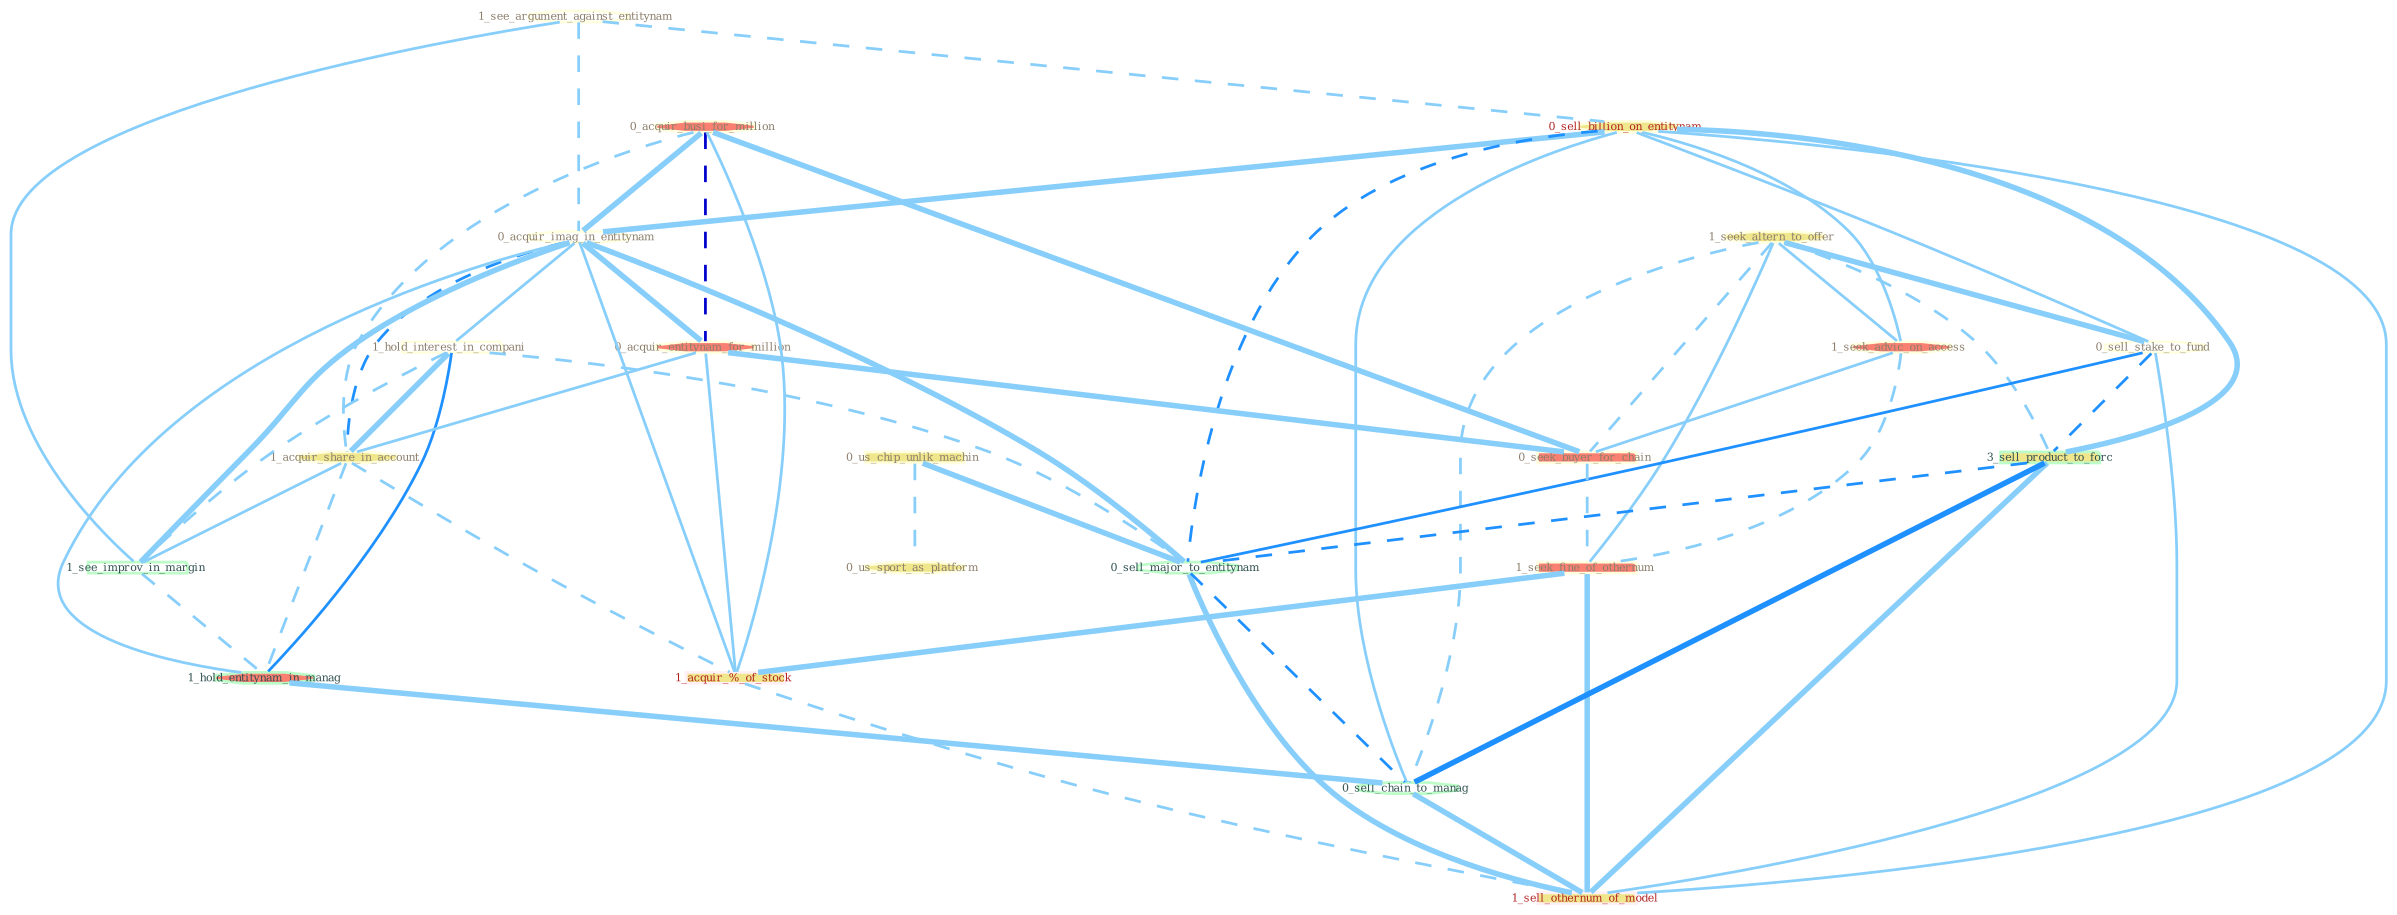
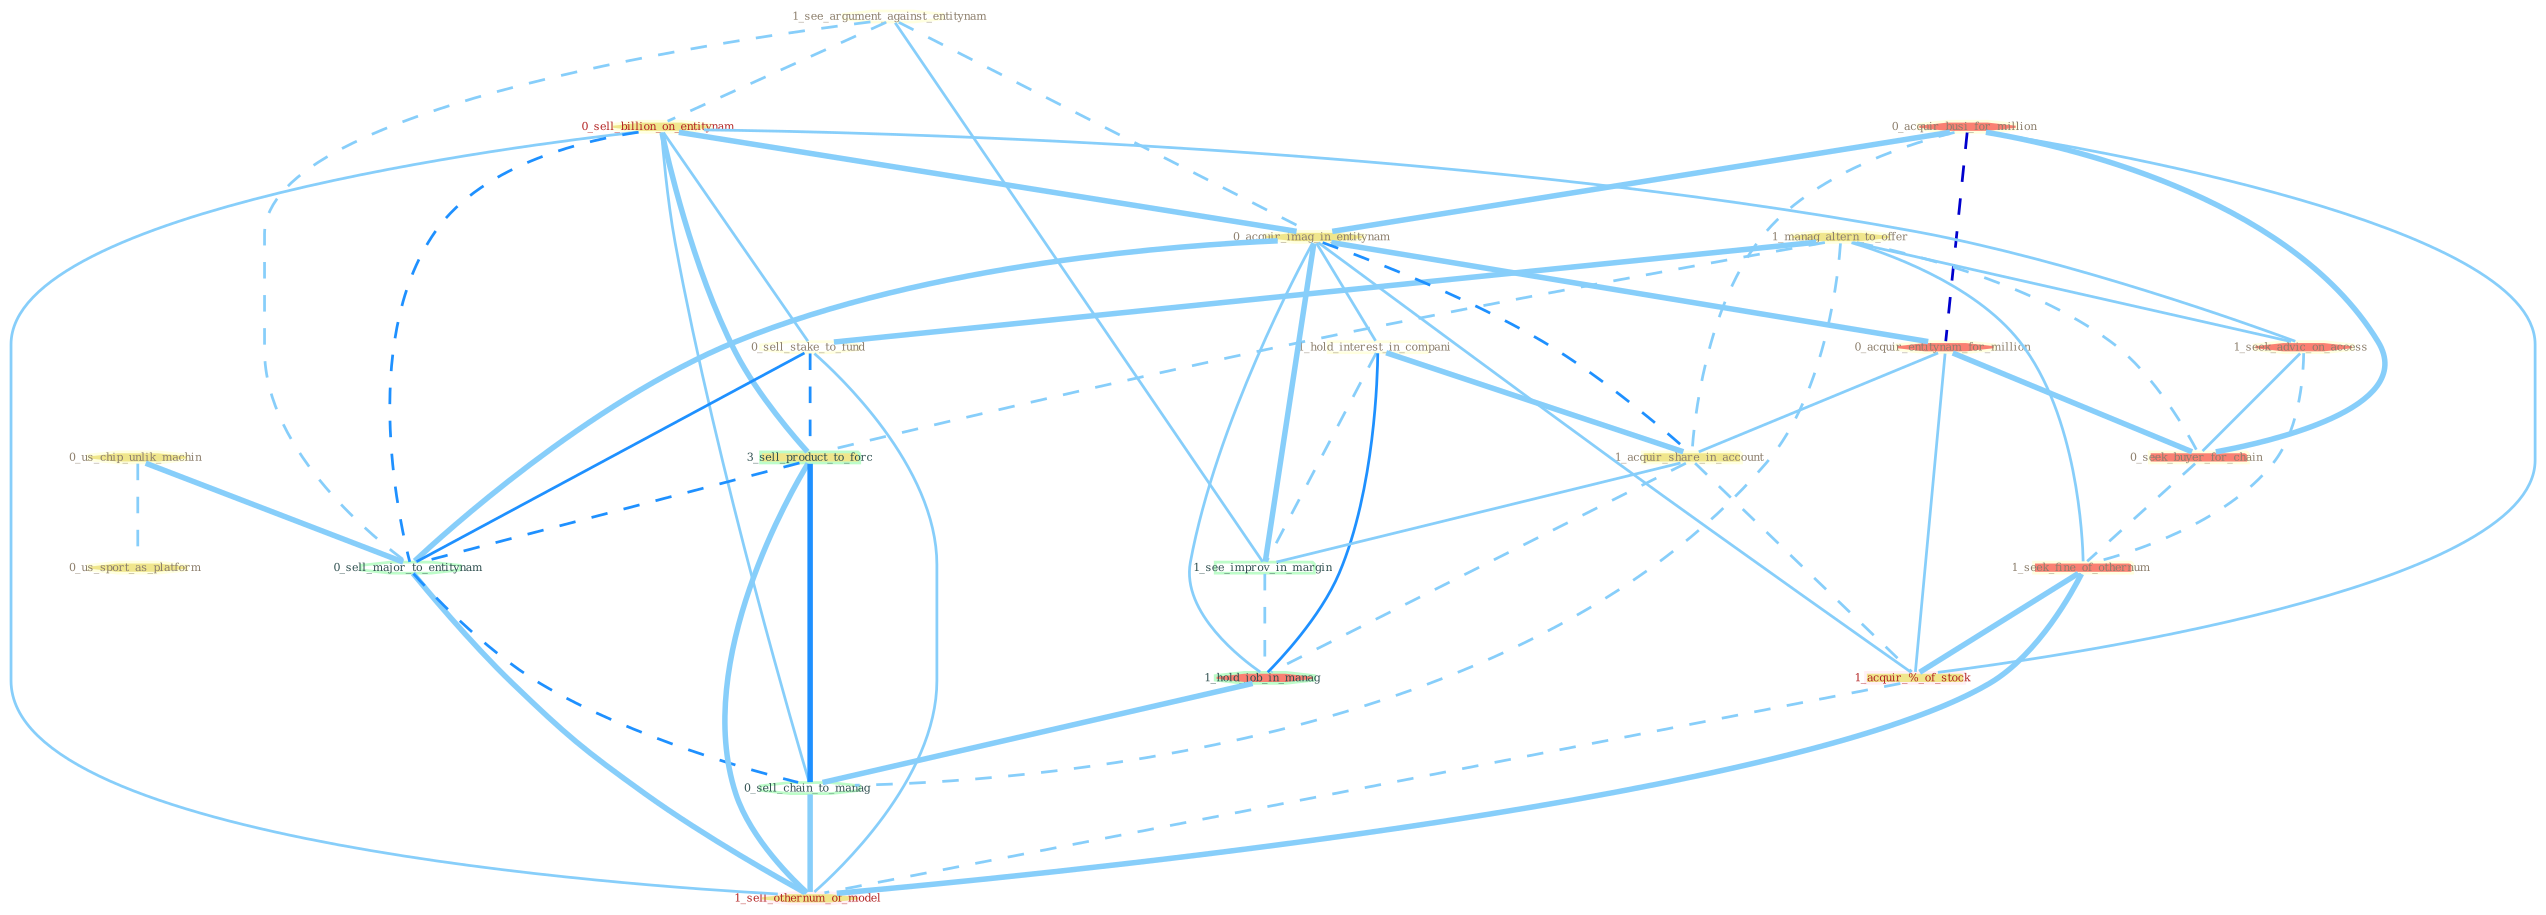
node "0_acquir_imag_in_entitynam": fillcolor white -> khaki
node "1_seek_altern_to_offer": label "1_seek_altern_to_offer" -> "1_manag_altern_to_offer"
edge "1_hold_interest_in_compani" -- "0_sell_major_to_entitynam": now "1_see_argument_against_entitynam" -- "0_sell_major_to_entitynam"
node "1_acquir_share_in_account": shape octagon -> note
node "0_us_chip_unlik_machin": shape note -> octagon
node "1_hold_entitynam_in_manag": label "1_hold_entitynam_in_manag" -> "1_hold_job_in_manag"
node "1_sell_othernum_of_model": shape note -> octagon
